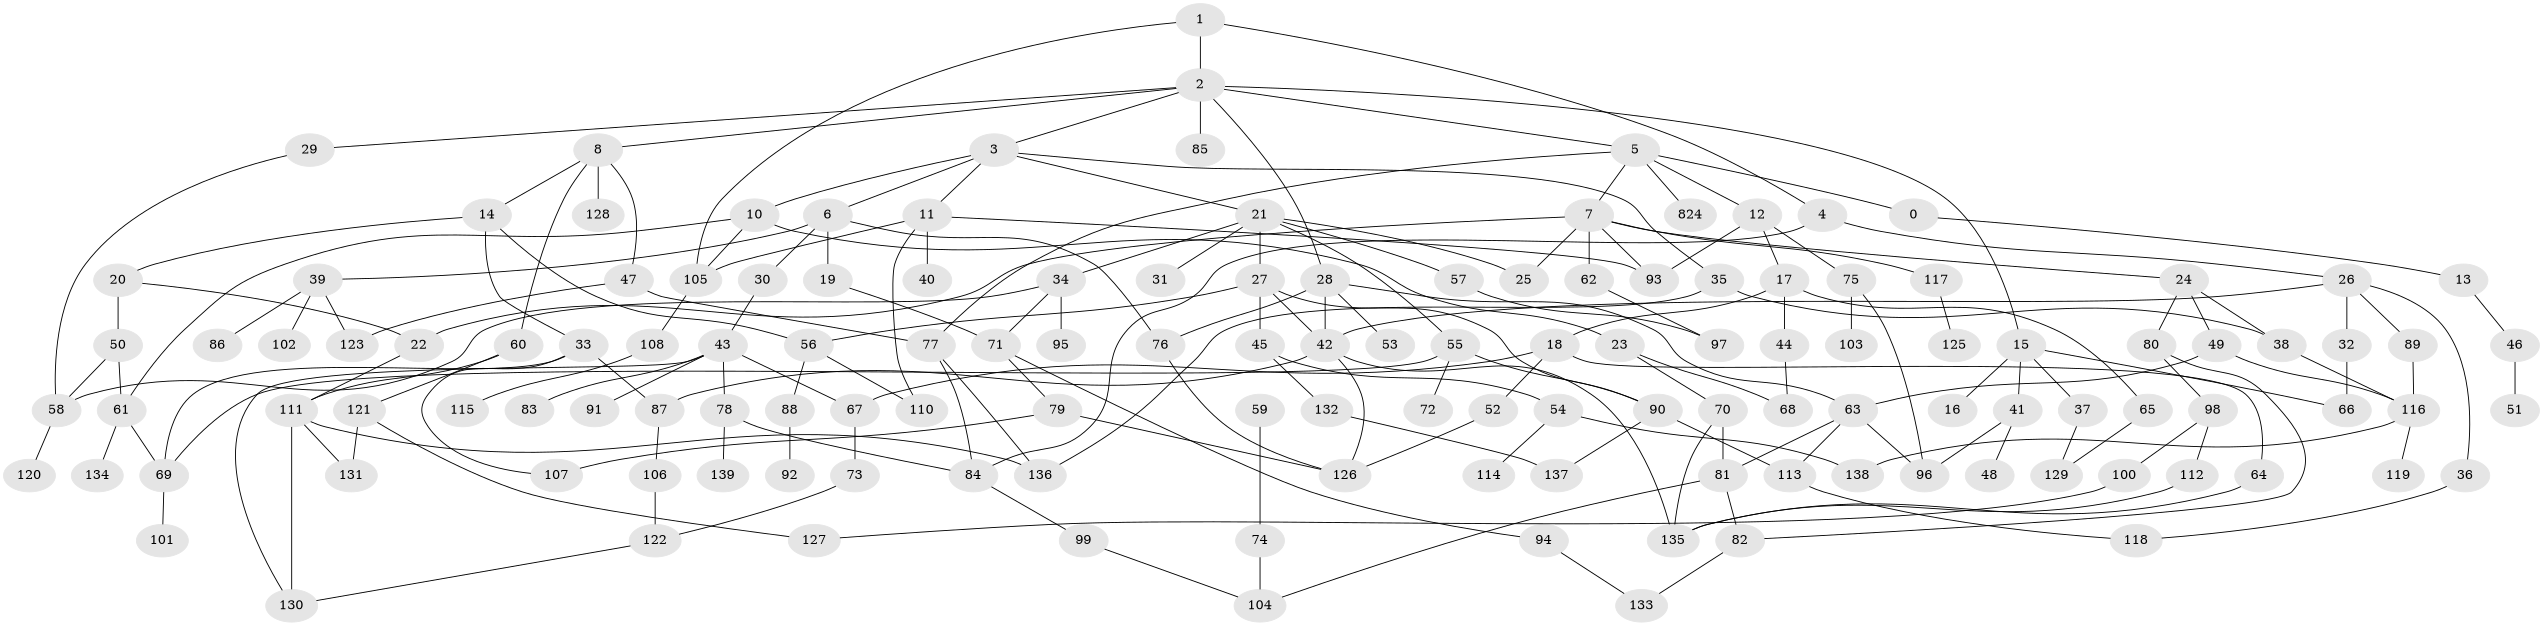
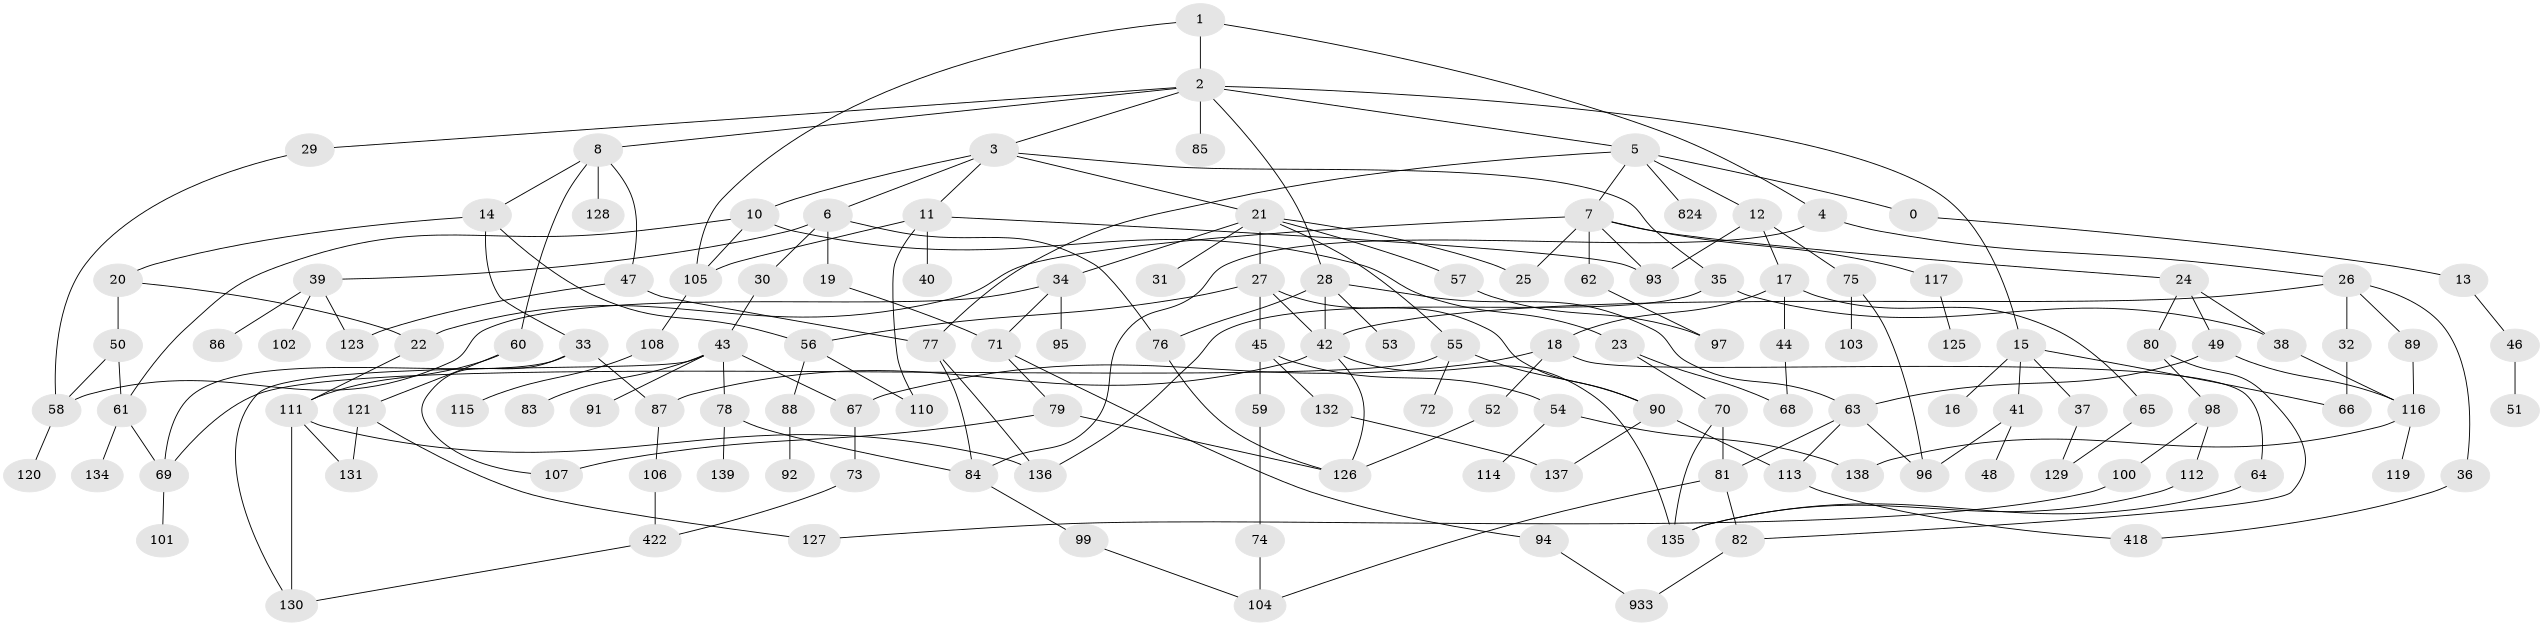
edge "45" -- "59": added
node "122": label "122" -> "422"
node "118": label "118" -> "418"
node "133": label "133" -> "933"
